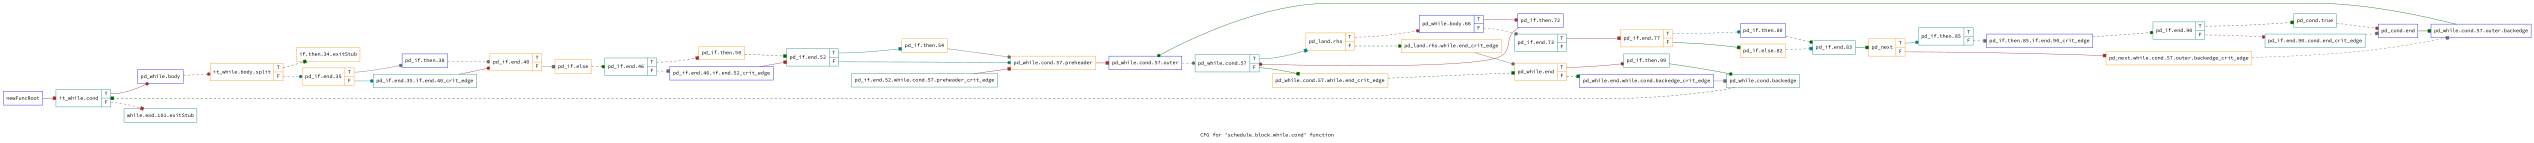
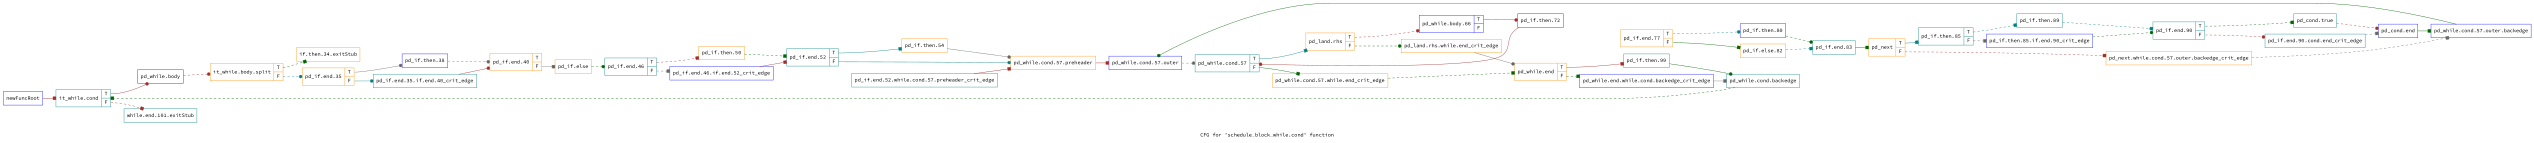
node "pd_if.then.89": added
node "pd_if.end.73": removed
edge "pd_next" -> "pd_if.then.85": arrowhead dot -> box
edge "pd_next" -> "pd_next.while.cond.57.outer.backedge_crit_edge": style solid -> dashed
edge "pd_while.end" -> "pd_if.then.99": arrowhead dot -> box
